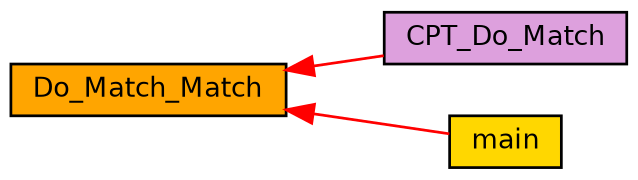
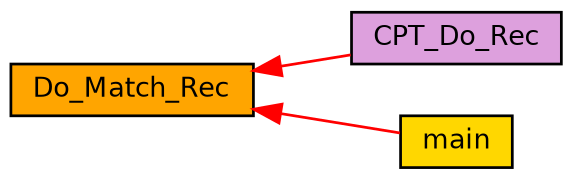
node "CPT_Do_Match": label "CPT_Do_Match" -> "CPT_Do_Rec"
node "Do_Match_Match": label "Do_Match_Match" -> "Do_Match_Rec"
